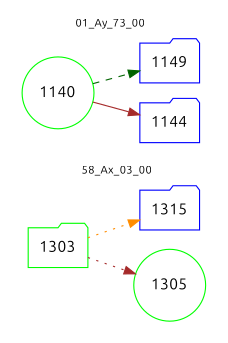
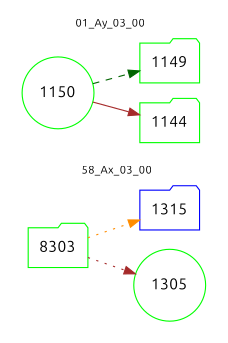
cluster "01_Ay_73_00": label "01_Ay_73_00" -> "01_Ay_03_00"
node "1149": color blue -> green
node "1140": label "1140" -> "1150"
node "1144": color blue -> green
node "1303": label "1303" -> "8303"
